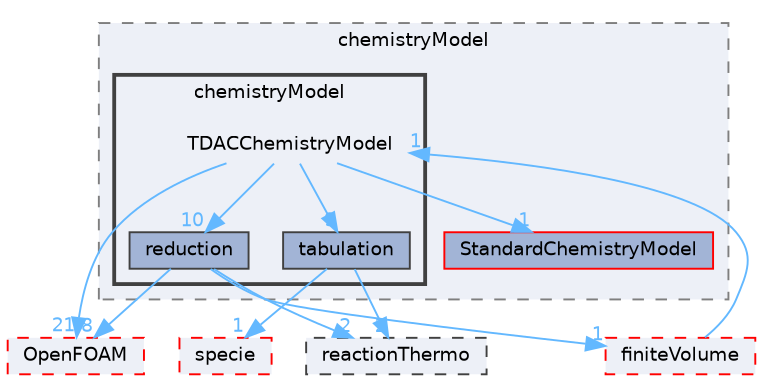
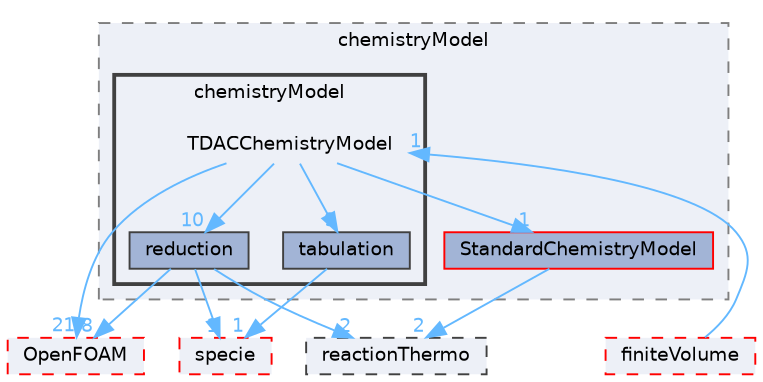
edge "tabulation" -> "reactionThermo": now "StandardChemistryModel" -> "reactionThermo"
edge "reduction" -> "finiteVolume": now "reduction" -> "specie"
